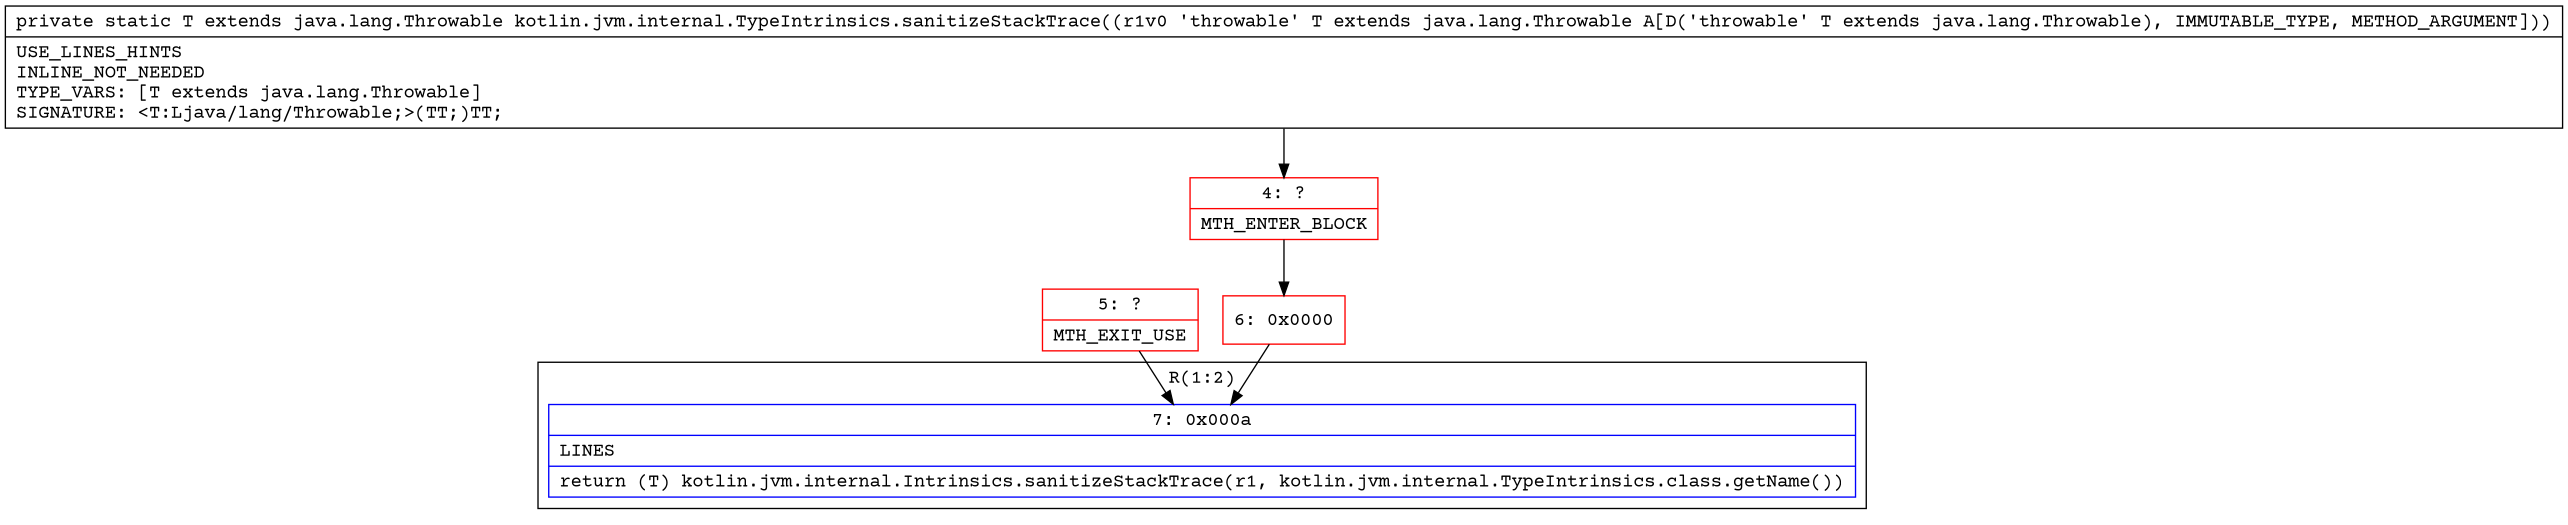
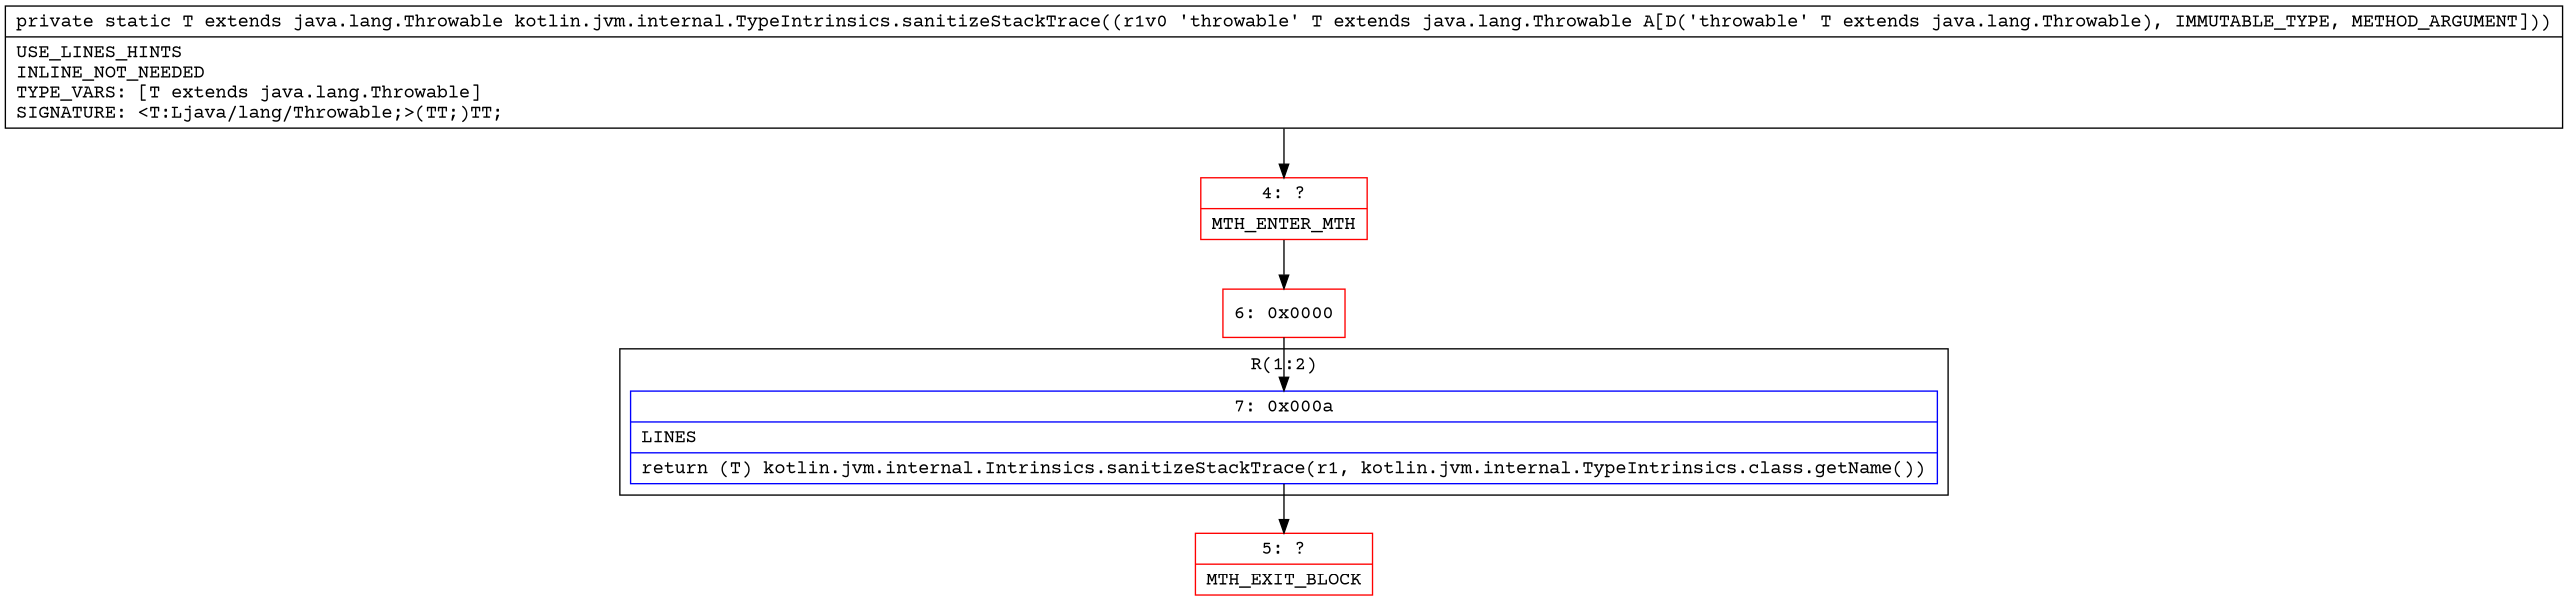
node "4: ?": text "MTH_ENTER_BLOCK" -> "MTH_ENTER_MTH"
node "5: ?": text "MTH_EXIT_USE" -> "MTH_EXIT_BLOCK"
edge "5: ?" -> "7: 0x000a": reversed
